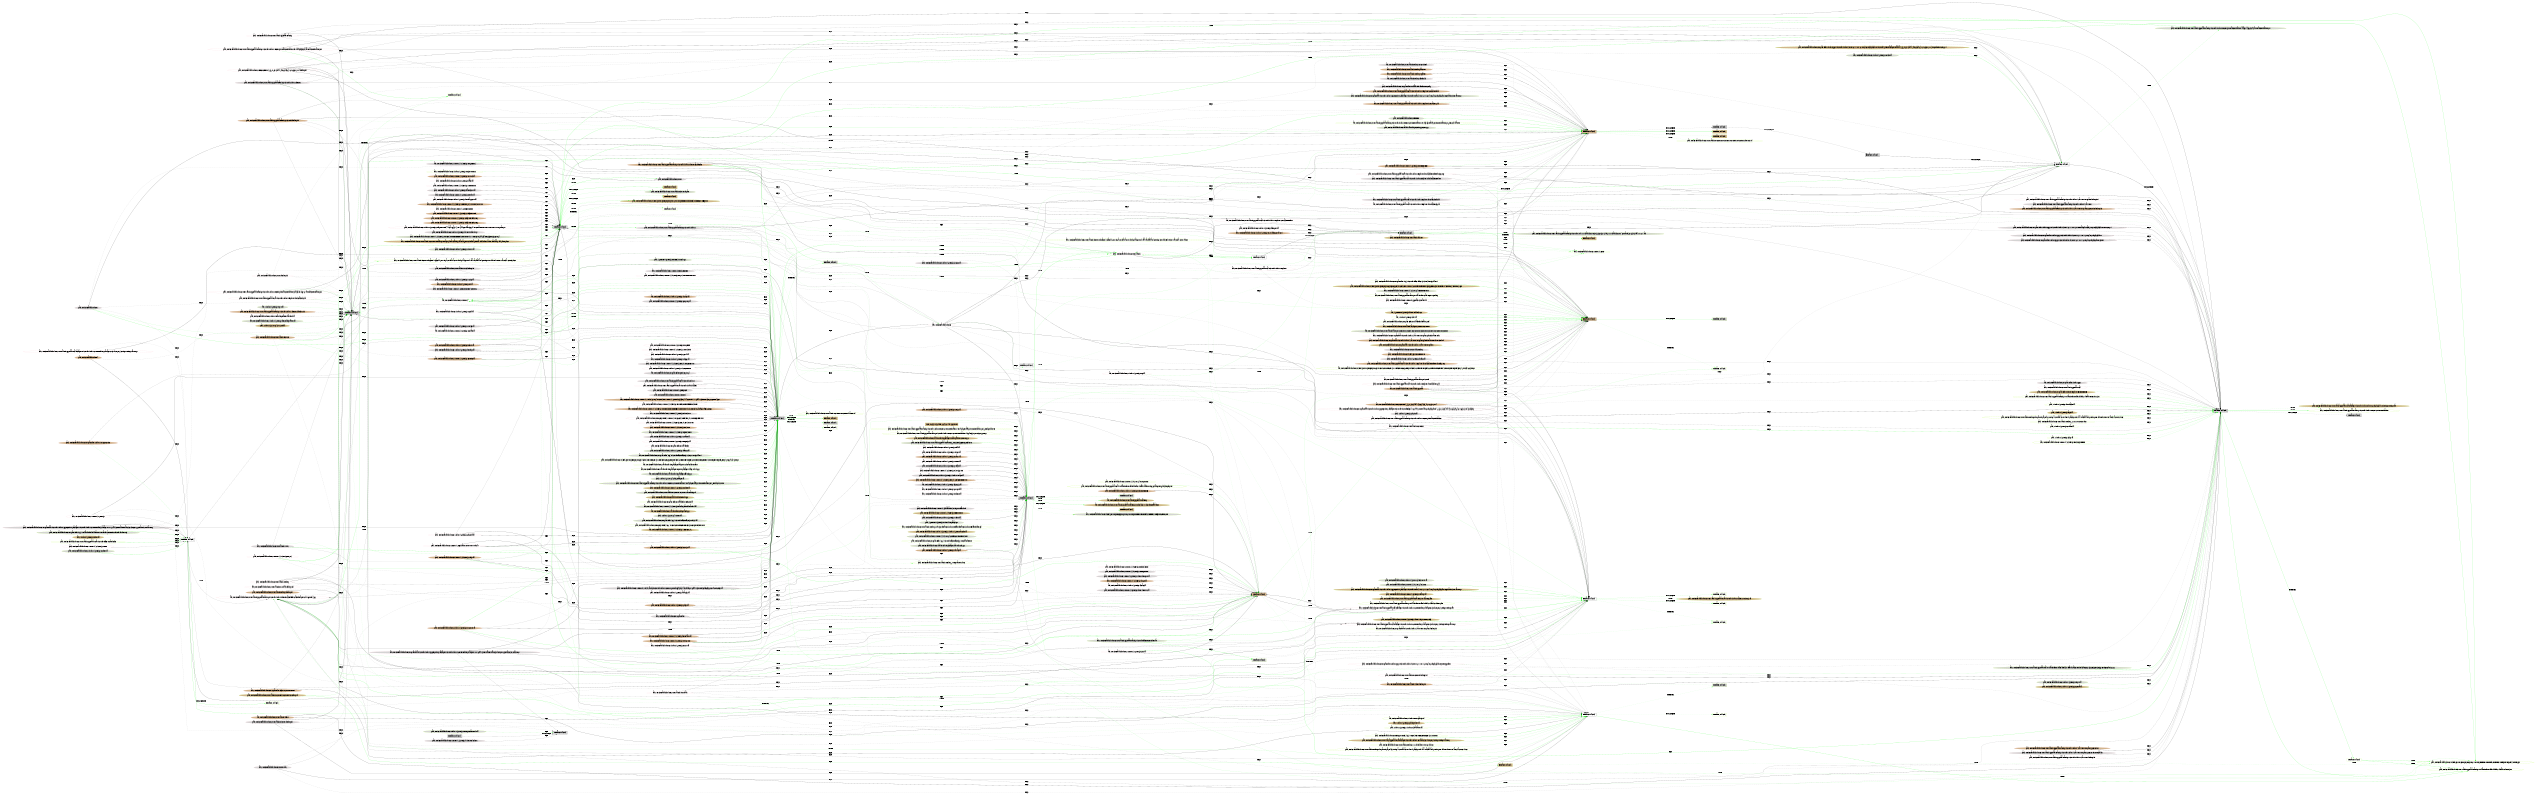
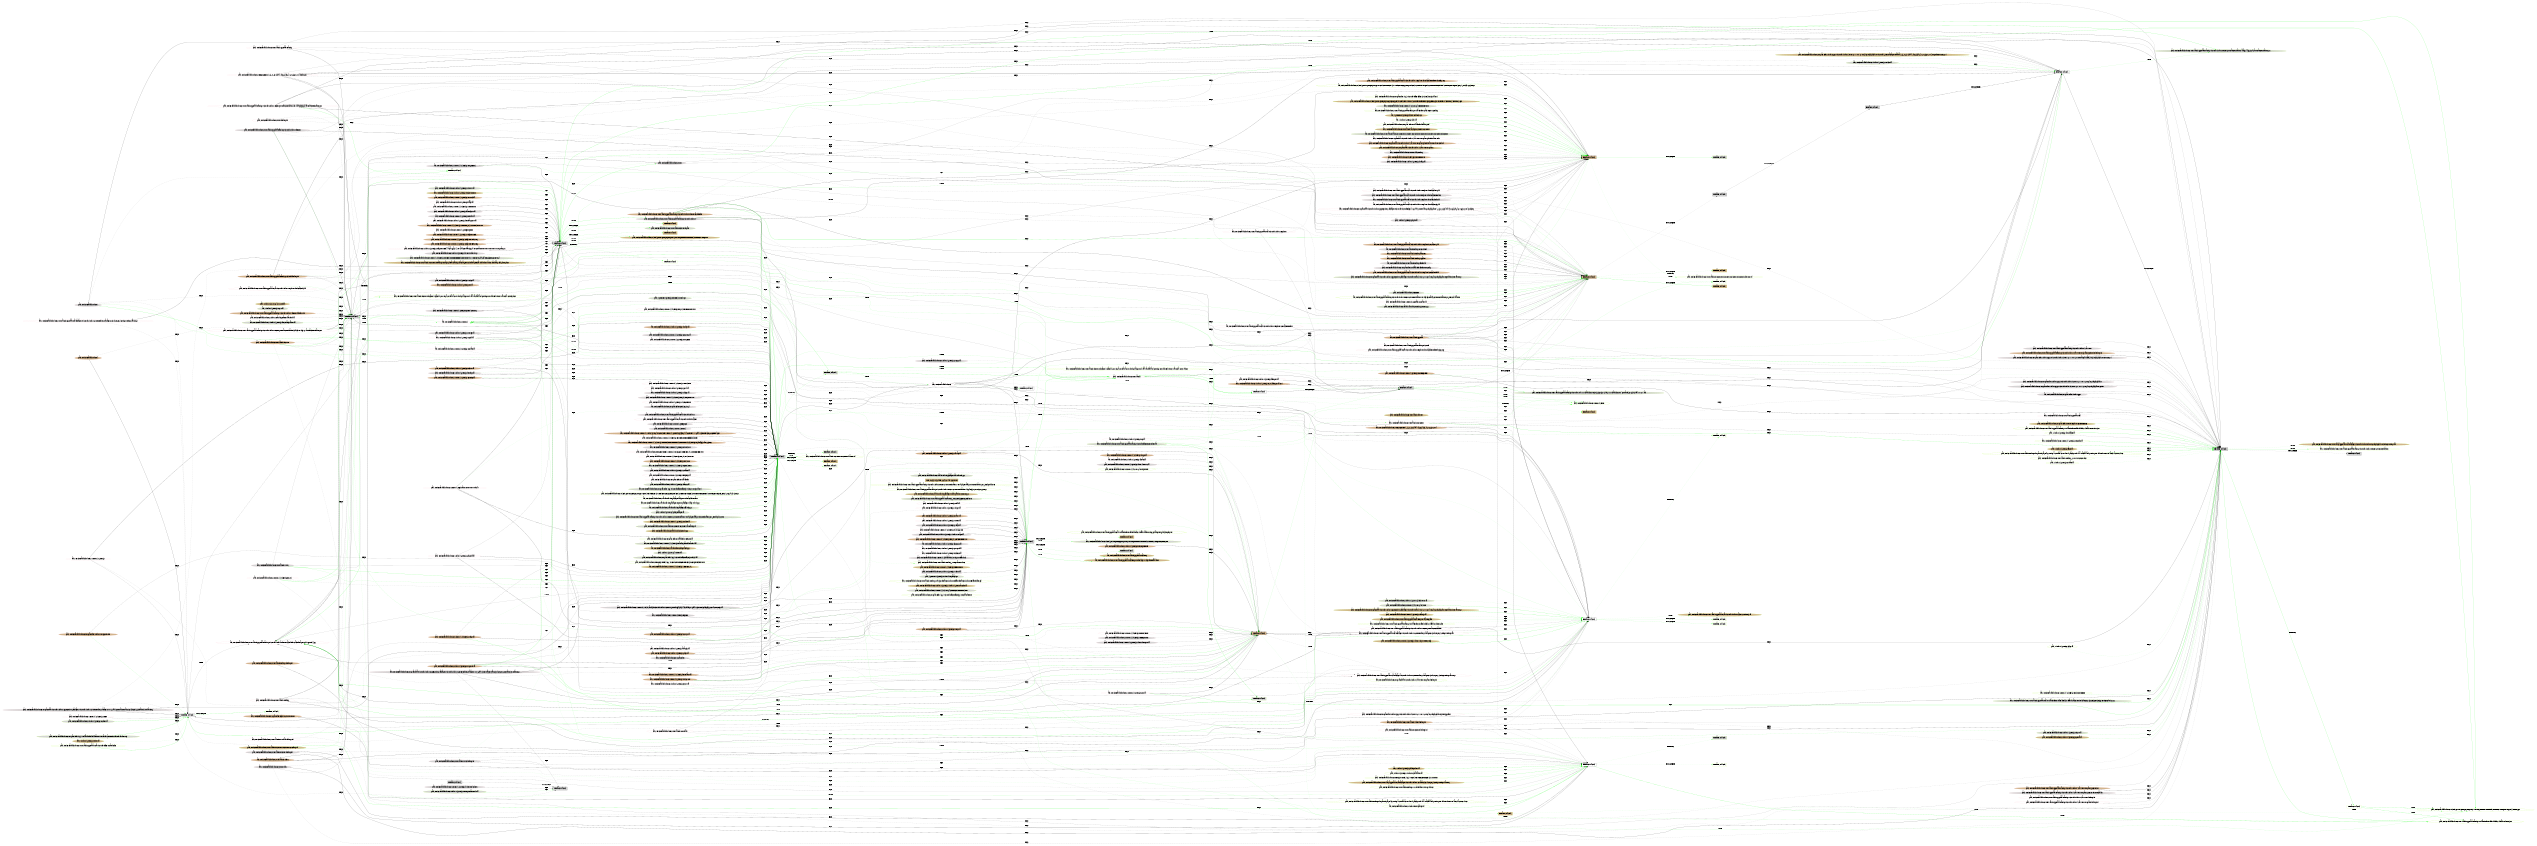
node "path: /Device/HarddiskVolume2/Windows/System32/MP3DMOD.DLL": fillcolor white -> tan
node "path: /Device/HarddiskVolume2/WINDOWS/System32/netprofm.dll": added
